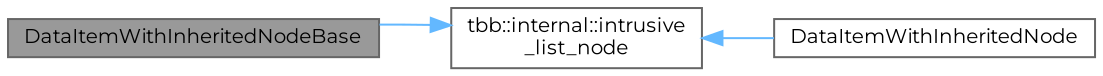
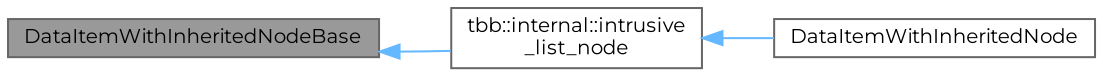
edge "DataItemWithInheritedNodeBase" -> "tbb::internal::intrusive _list_node": reversed
